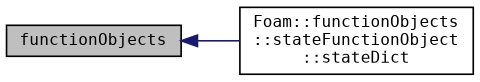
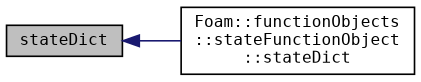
node "functionObjects": label "functionObjects" -> "stateDict"
